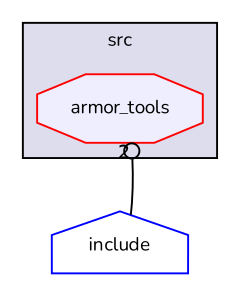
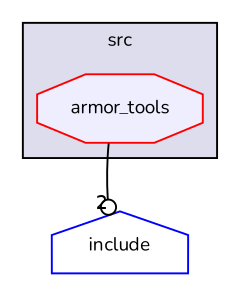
edge "include" -> "armor_tools": reversed
